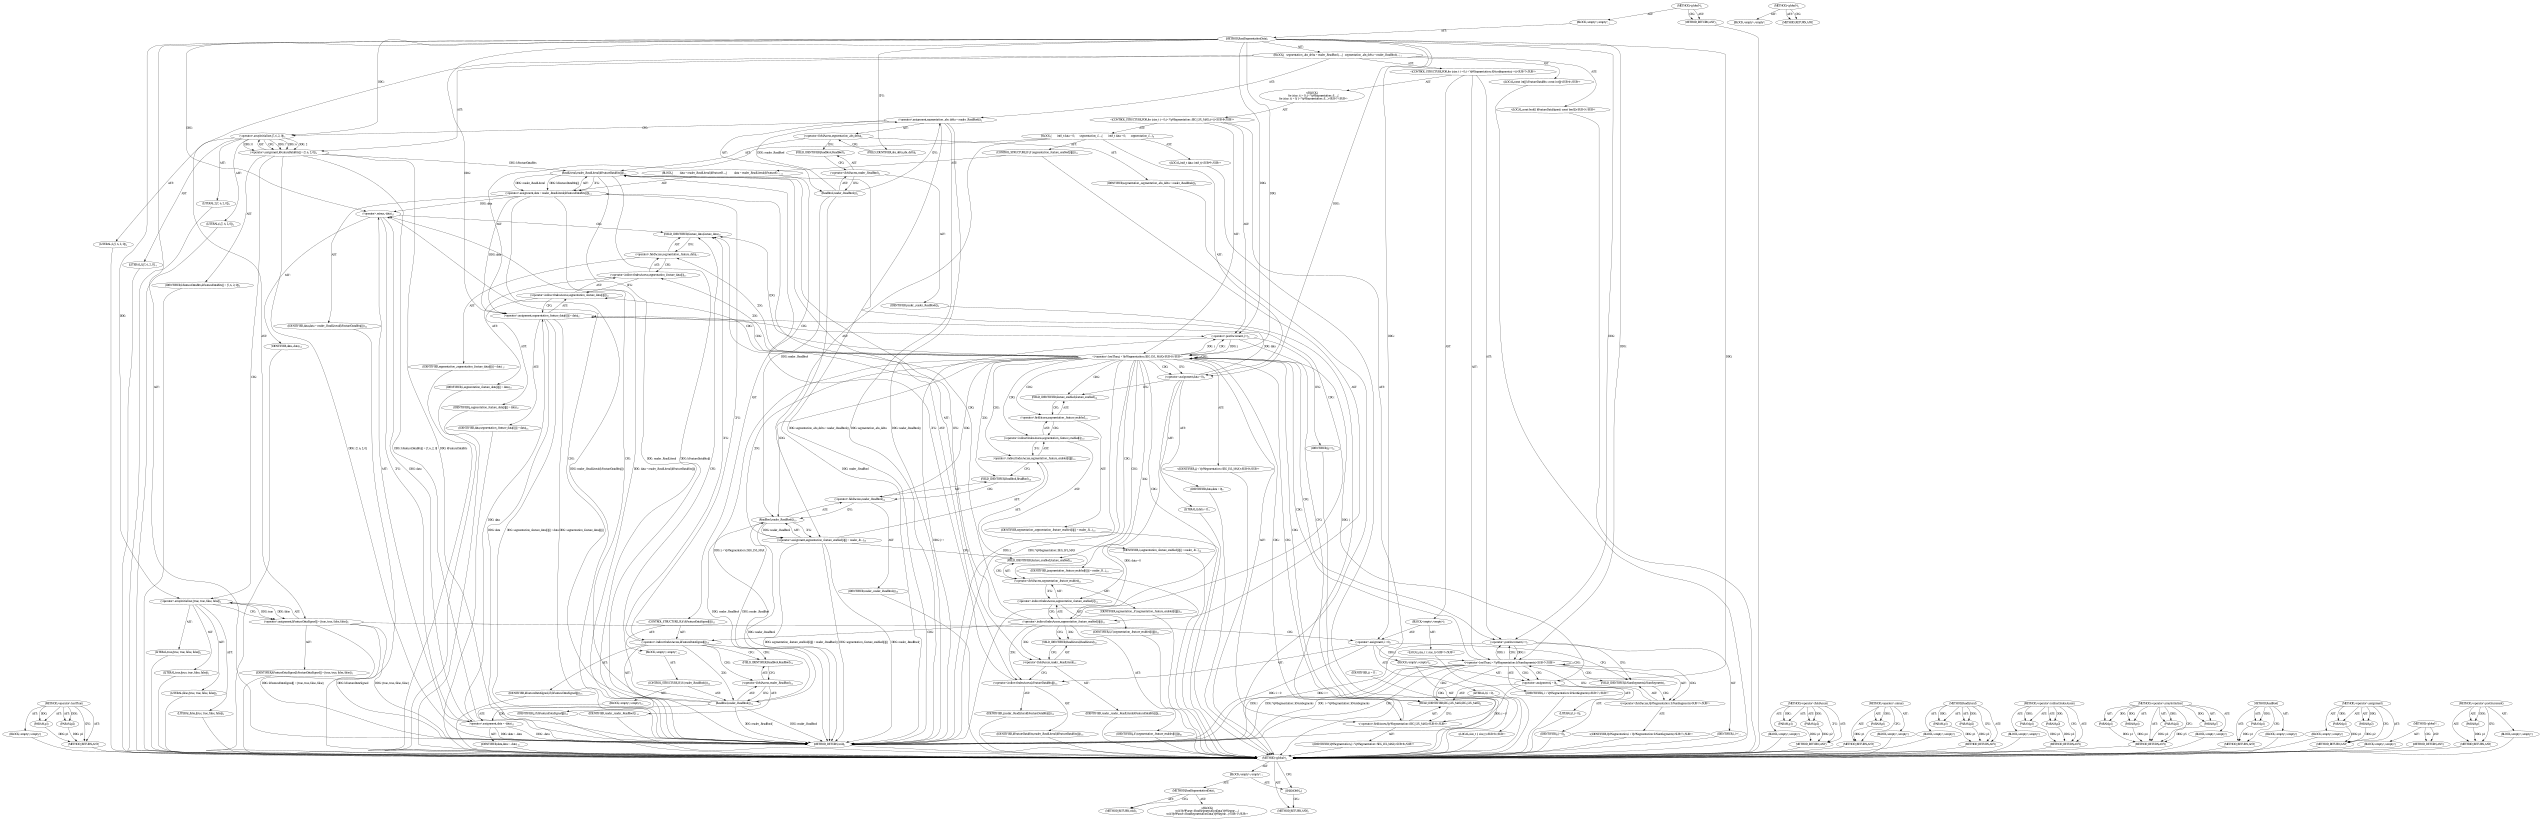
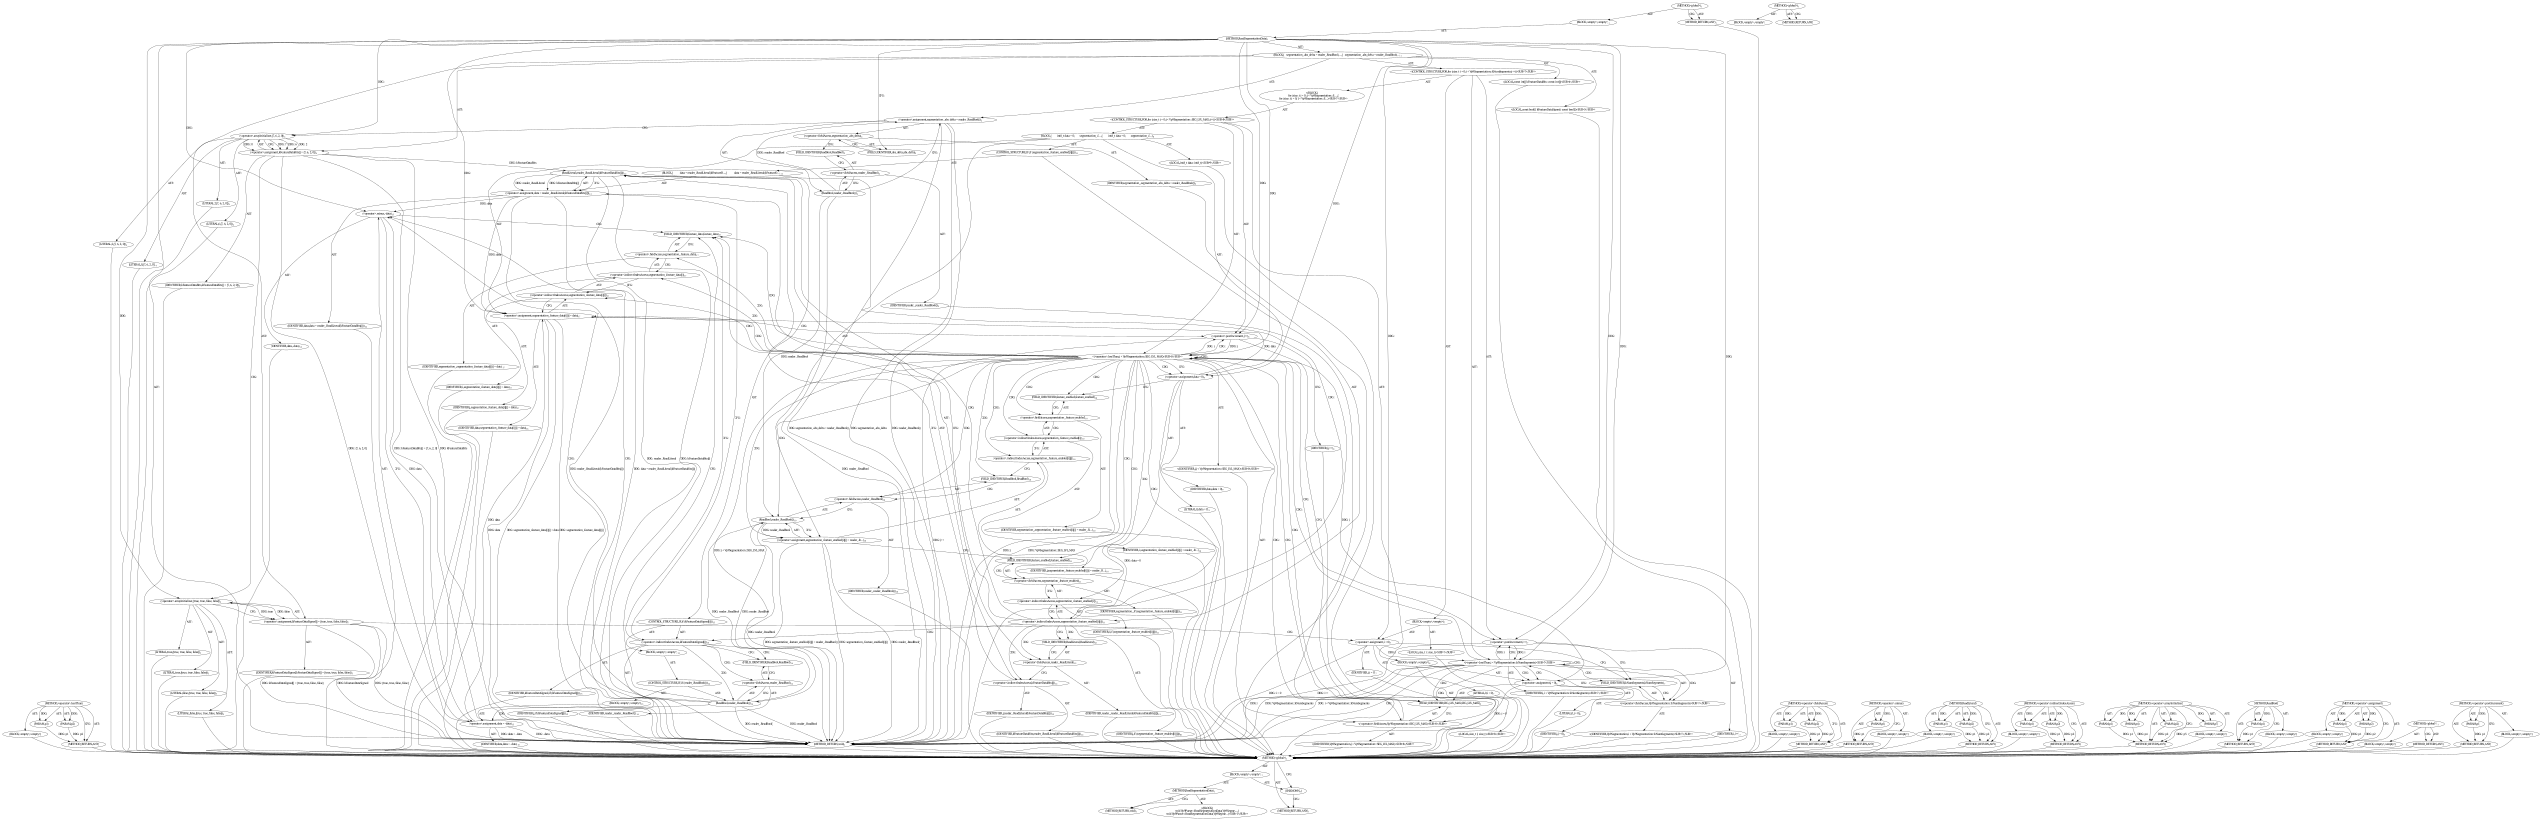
edge "(<operator>.fieldAccess,segmentation_.abs_delta)" -> "(ReadLiteral,reader_.ReadLiteral(kFeatureDataBits[j]))": now "(<operator>.fieldAccess,segmentation_.abs_delta)" -> "(FIELD_IDENTIFIER,abs_delta,abs_delta)"
edge "(<operator>.assignment,i = 0)" -> "(<operator>.indirectIndexAccess,kFeatureDataBits[j])": now "(<operator>.assignment,i = 0)" -> "(IDENTIFIER,i,i = 0)"
